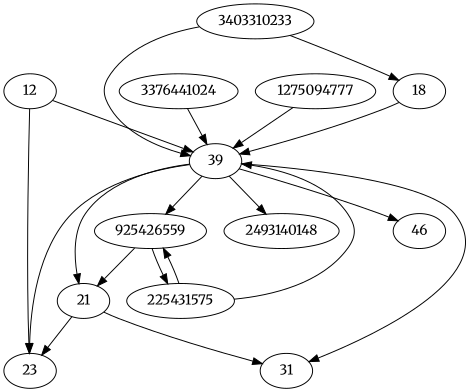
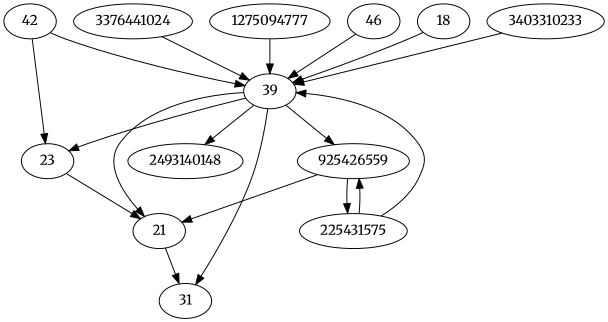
edge "3403310233" -> "18": removed
node "12": label "12" -> "42"
edge "39" -> "46": reversed
edge "21" -> "23": reversed
